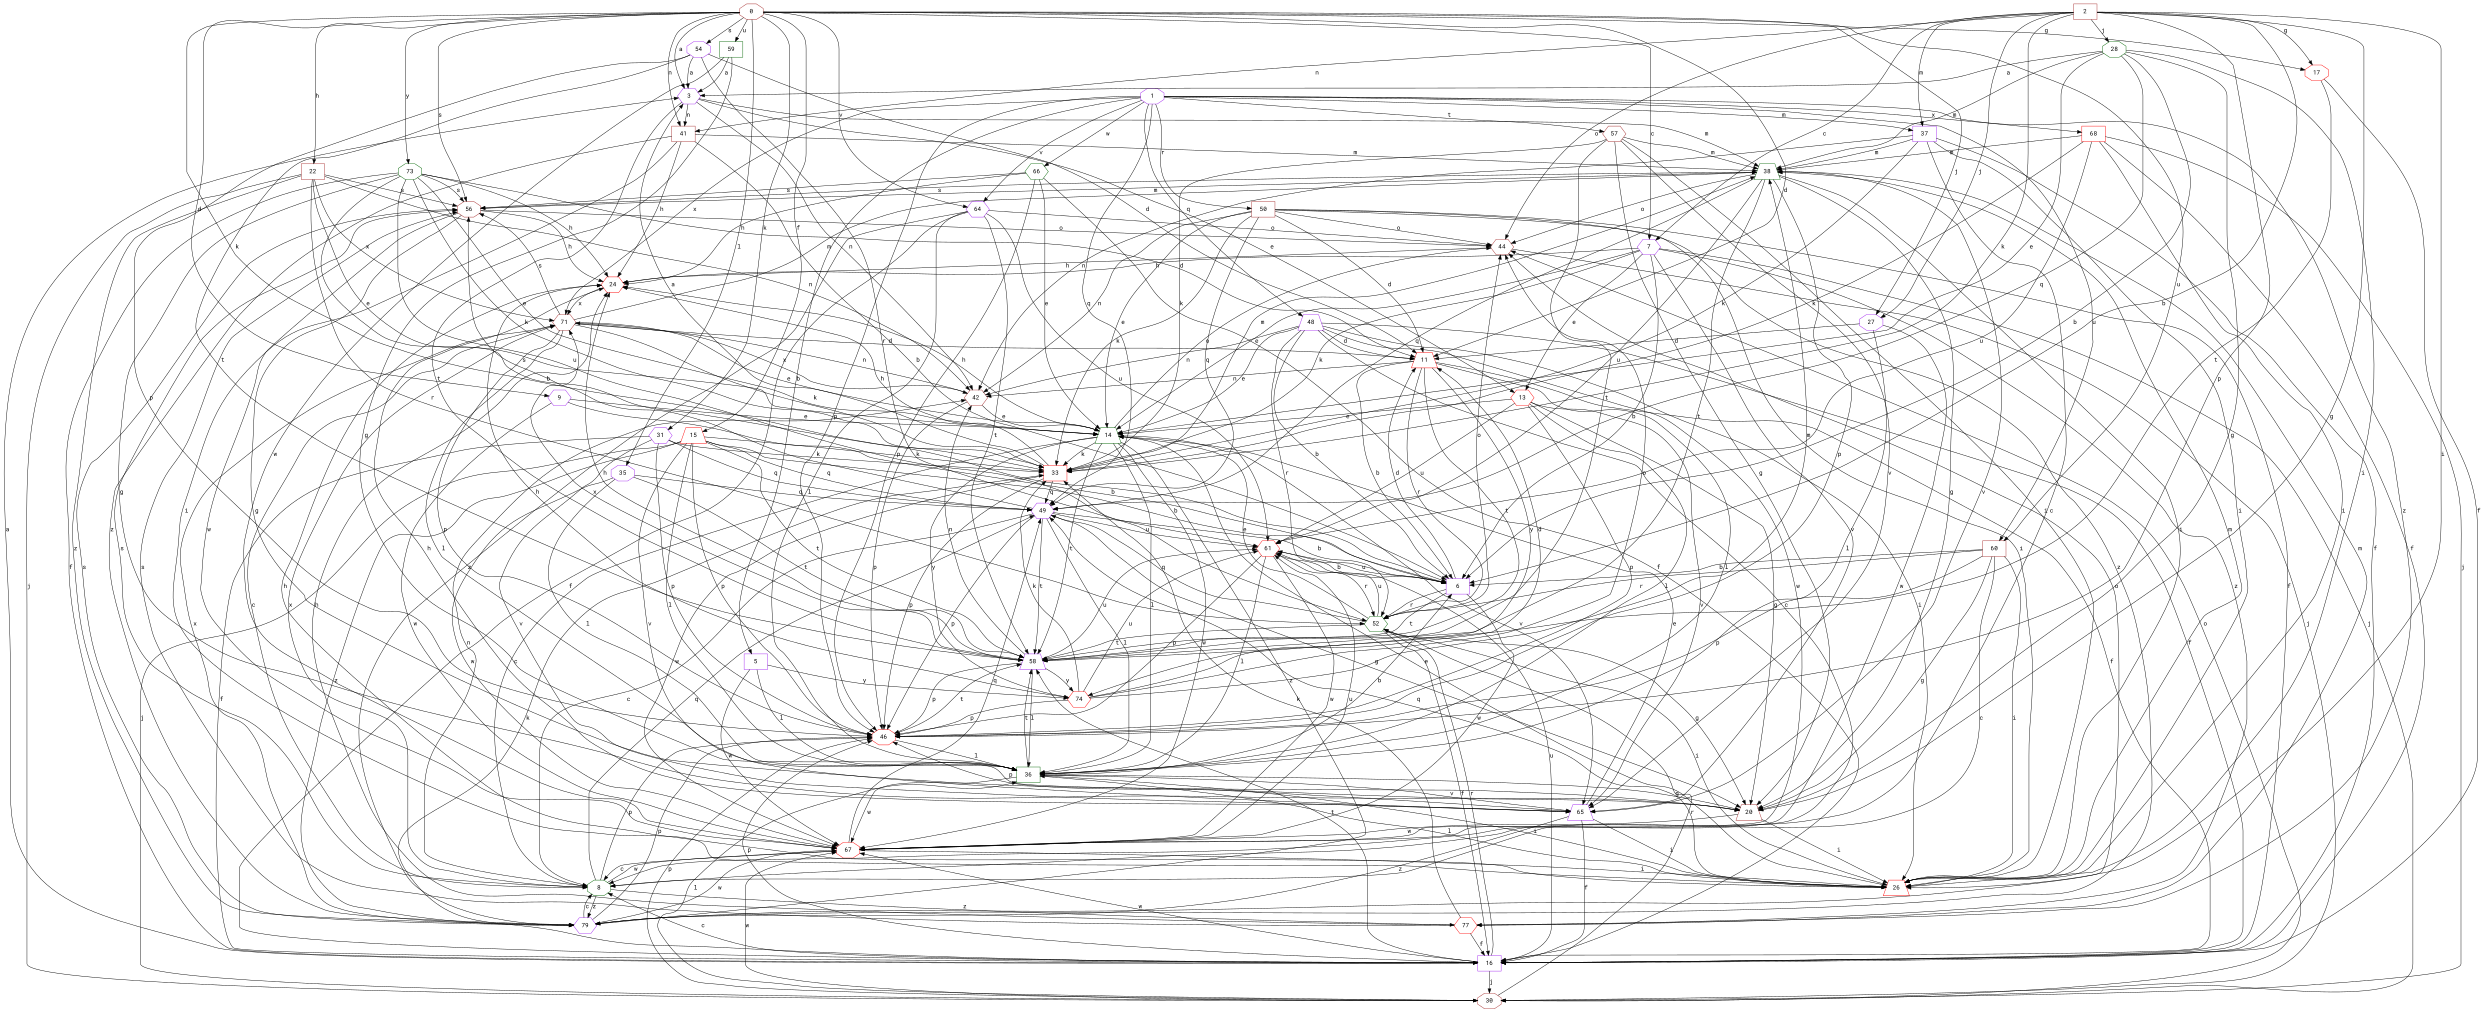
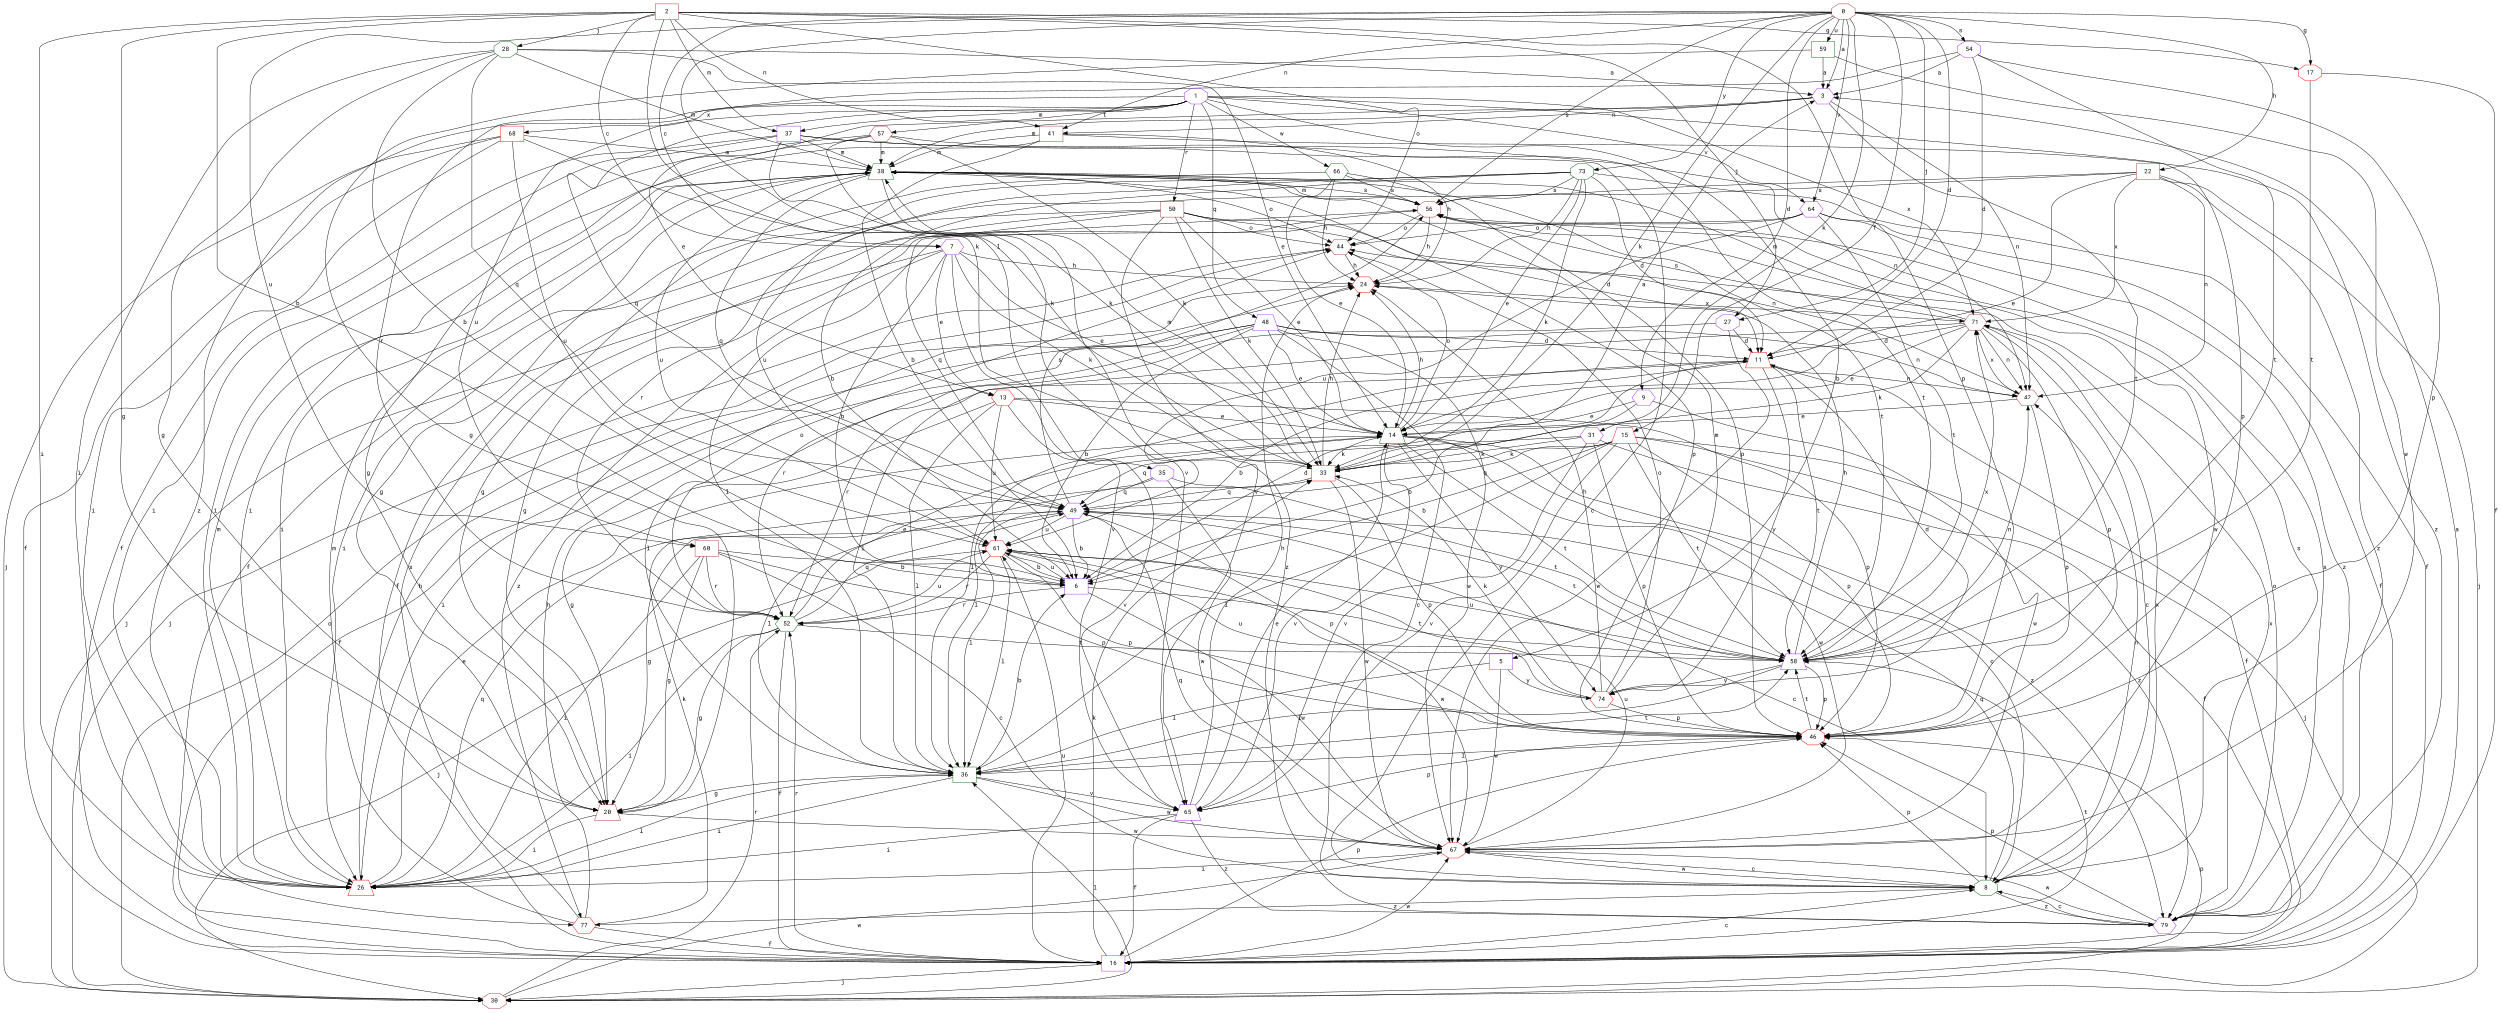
edge "61" -> "30": added, label "j"
